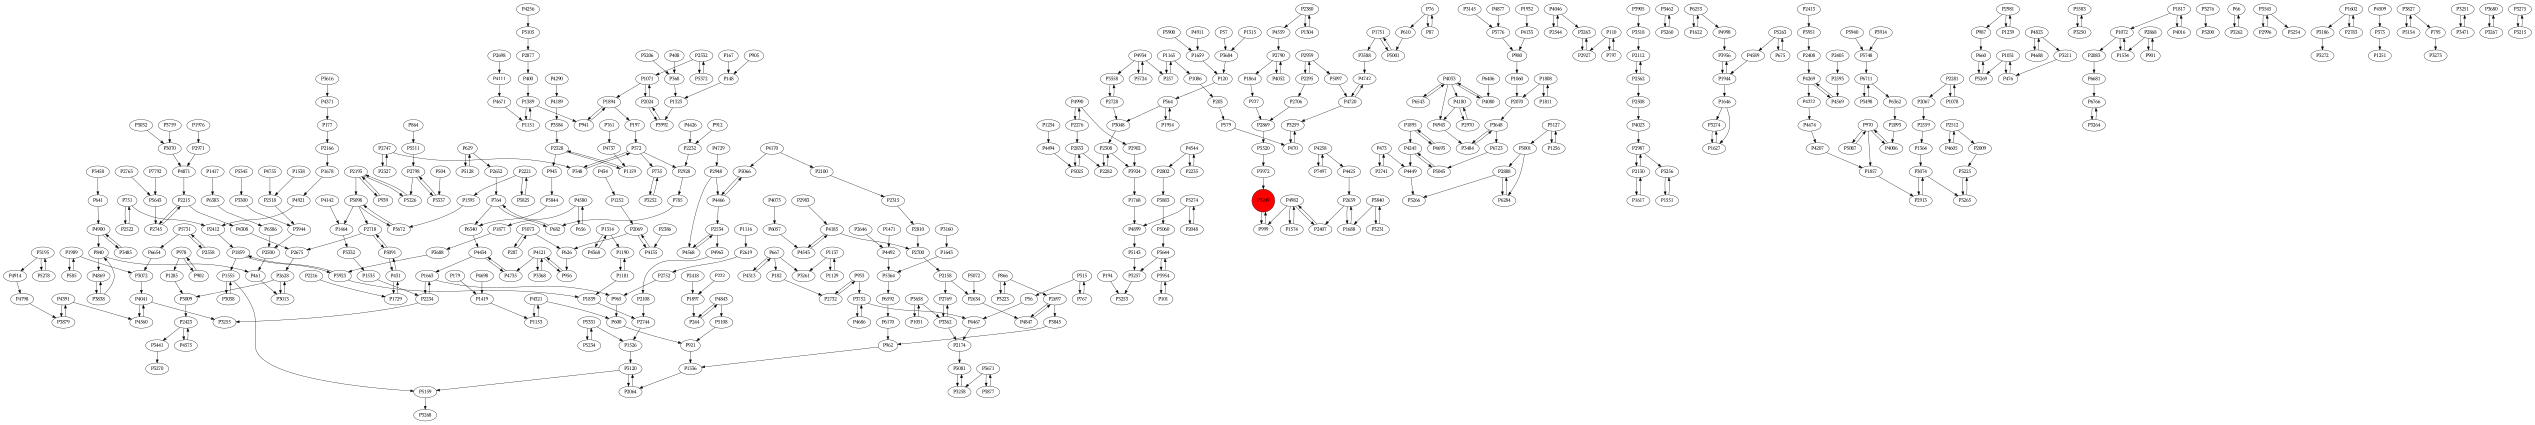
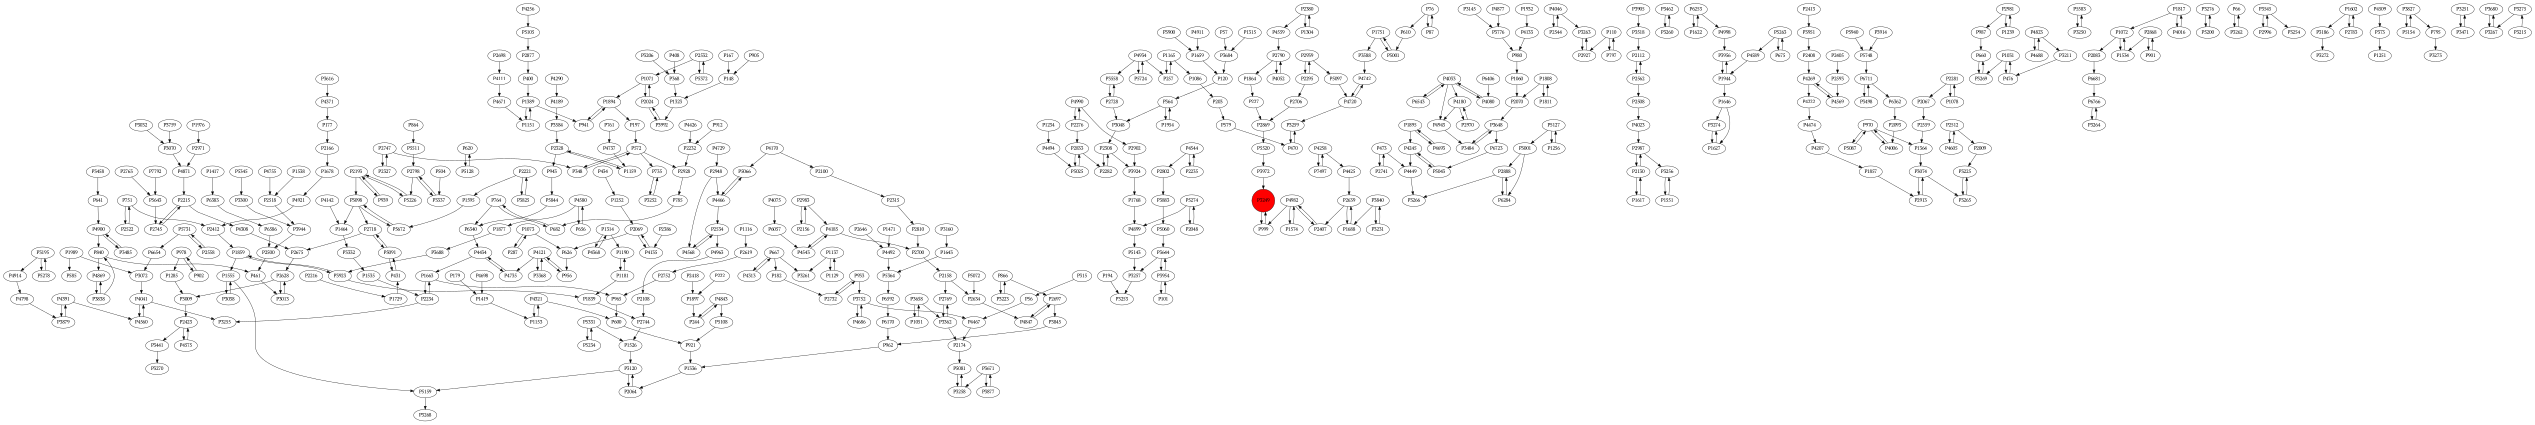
edge "P3275" -> "P3215": now "P3275" -> "P3267"
edge "P5200" -> "P3276": added
edge "P970" -> "P1857": now "P970" -> "P1364"
node "P629": label "P629" -> "P620"
node "P2632": removed
node "P2156": added
edge "P585" -> "P1989": removed
edge "P431" -> "P1729": removed
node "P767": removed
